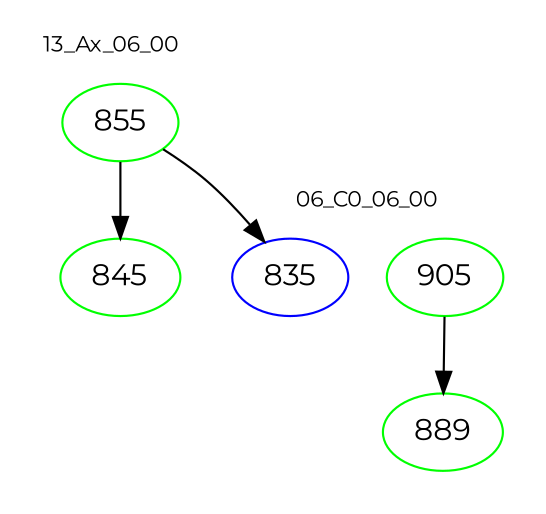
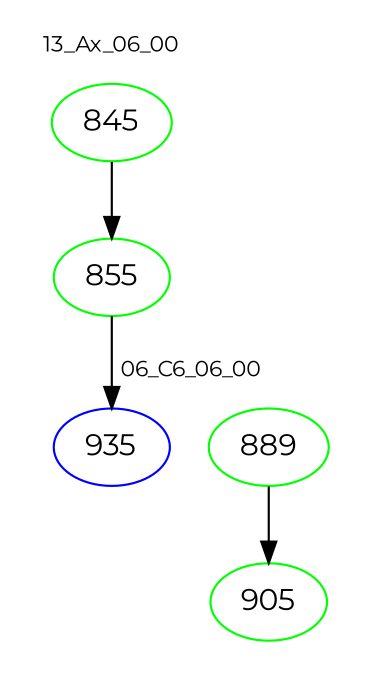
edge "855" -> "845": reversed
cluster "06_C0_06_00": label "06_C0_06_00" -> "06_C6_06_00"
node "835": label "835" -> "935"
edge "905" -> "889": reversed
